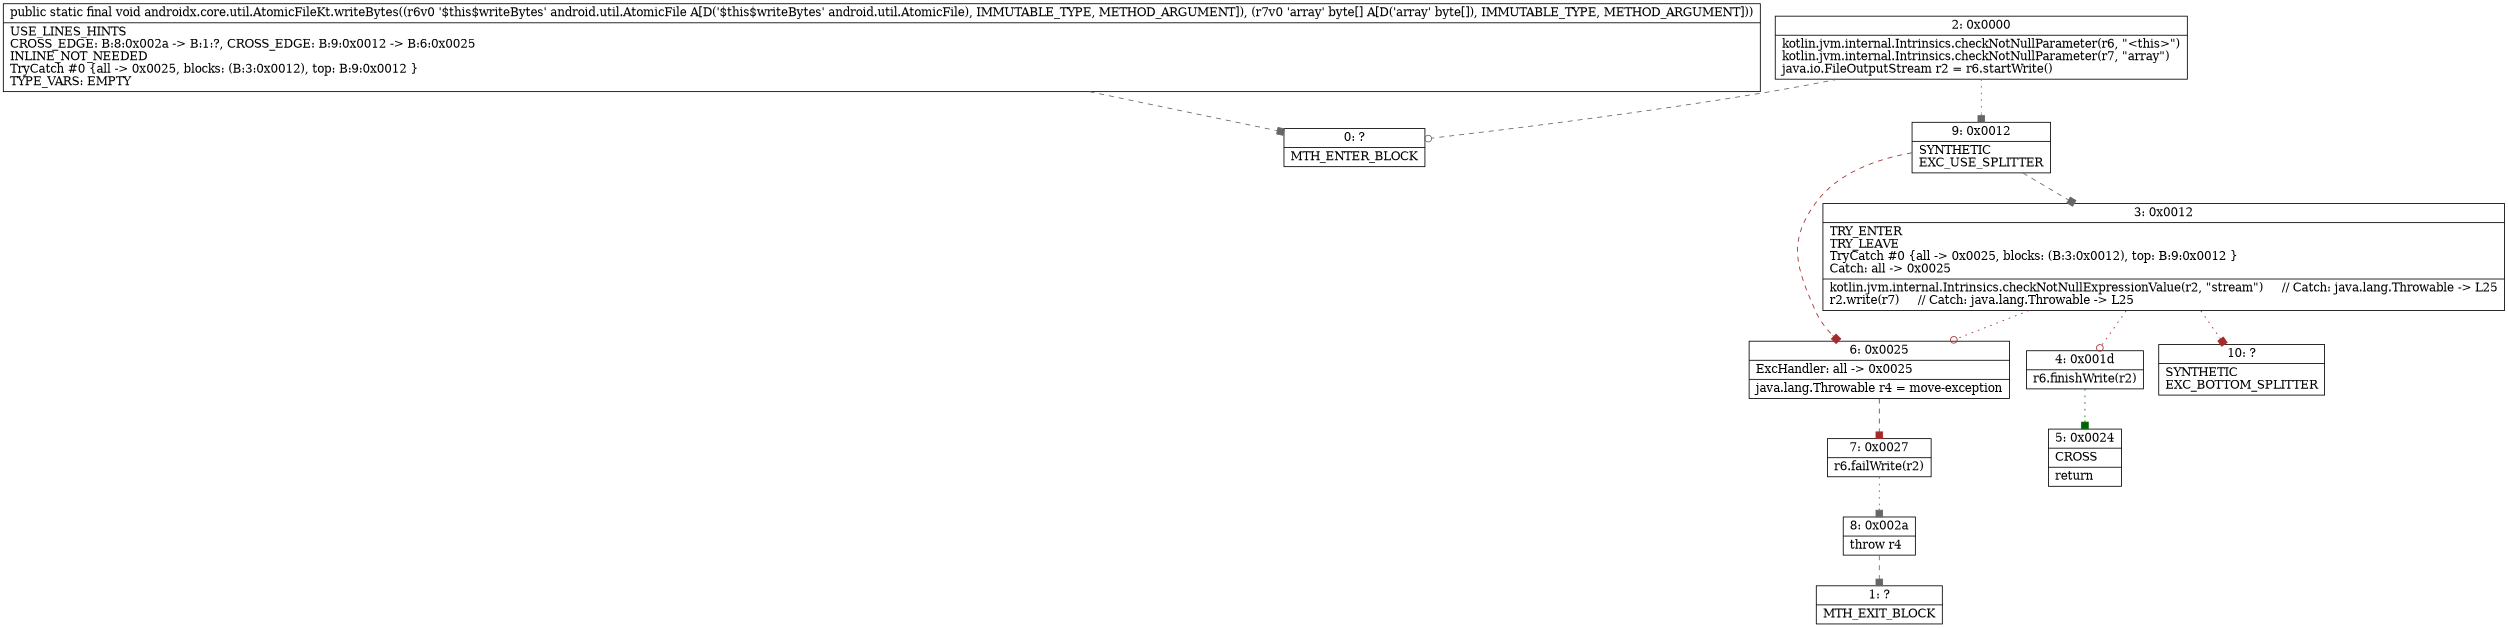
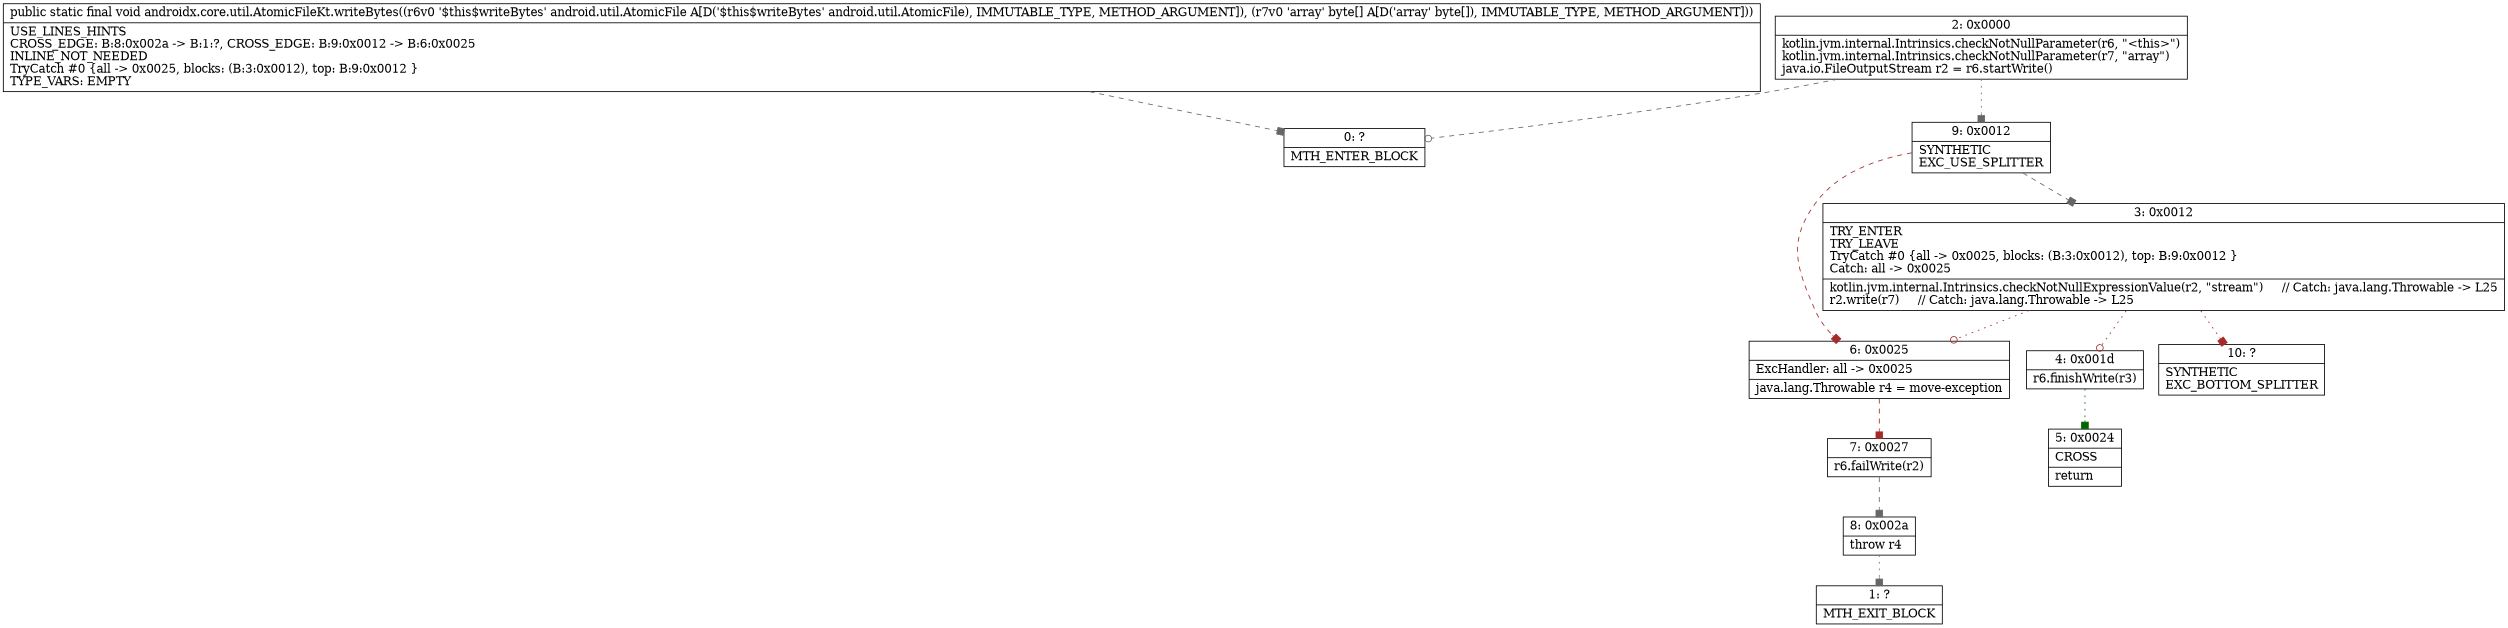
node "4: 0x001d": text "r6.finishWrite(r2)" -> "r6.finishWrite(r3)"
edge "7: 0x0027" -> "8: 0x002a": style dotted -> dashed
edge "8: 0x002a" -> "1: ?": style dashed -> dotted
